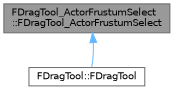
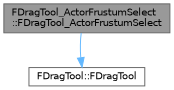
edge "FDragTool::FDragTool" -> "FDragTool_ActorFrustumSelect ::FDragTool_ActorFrustumSelect": reversed
